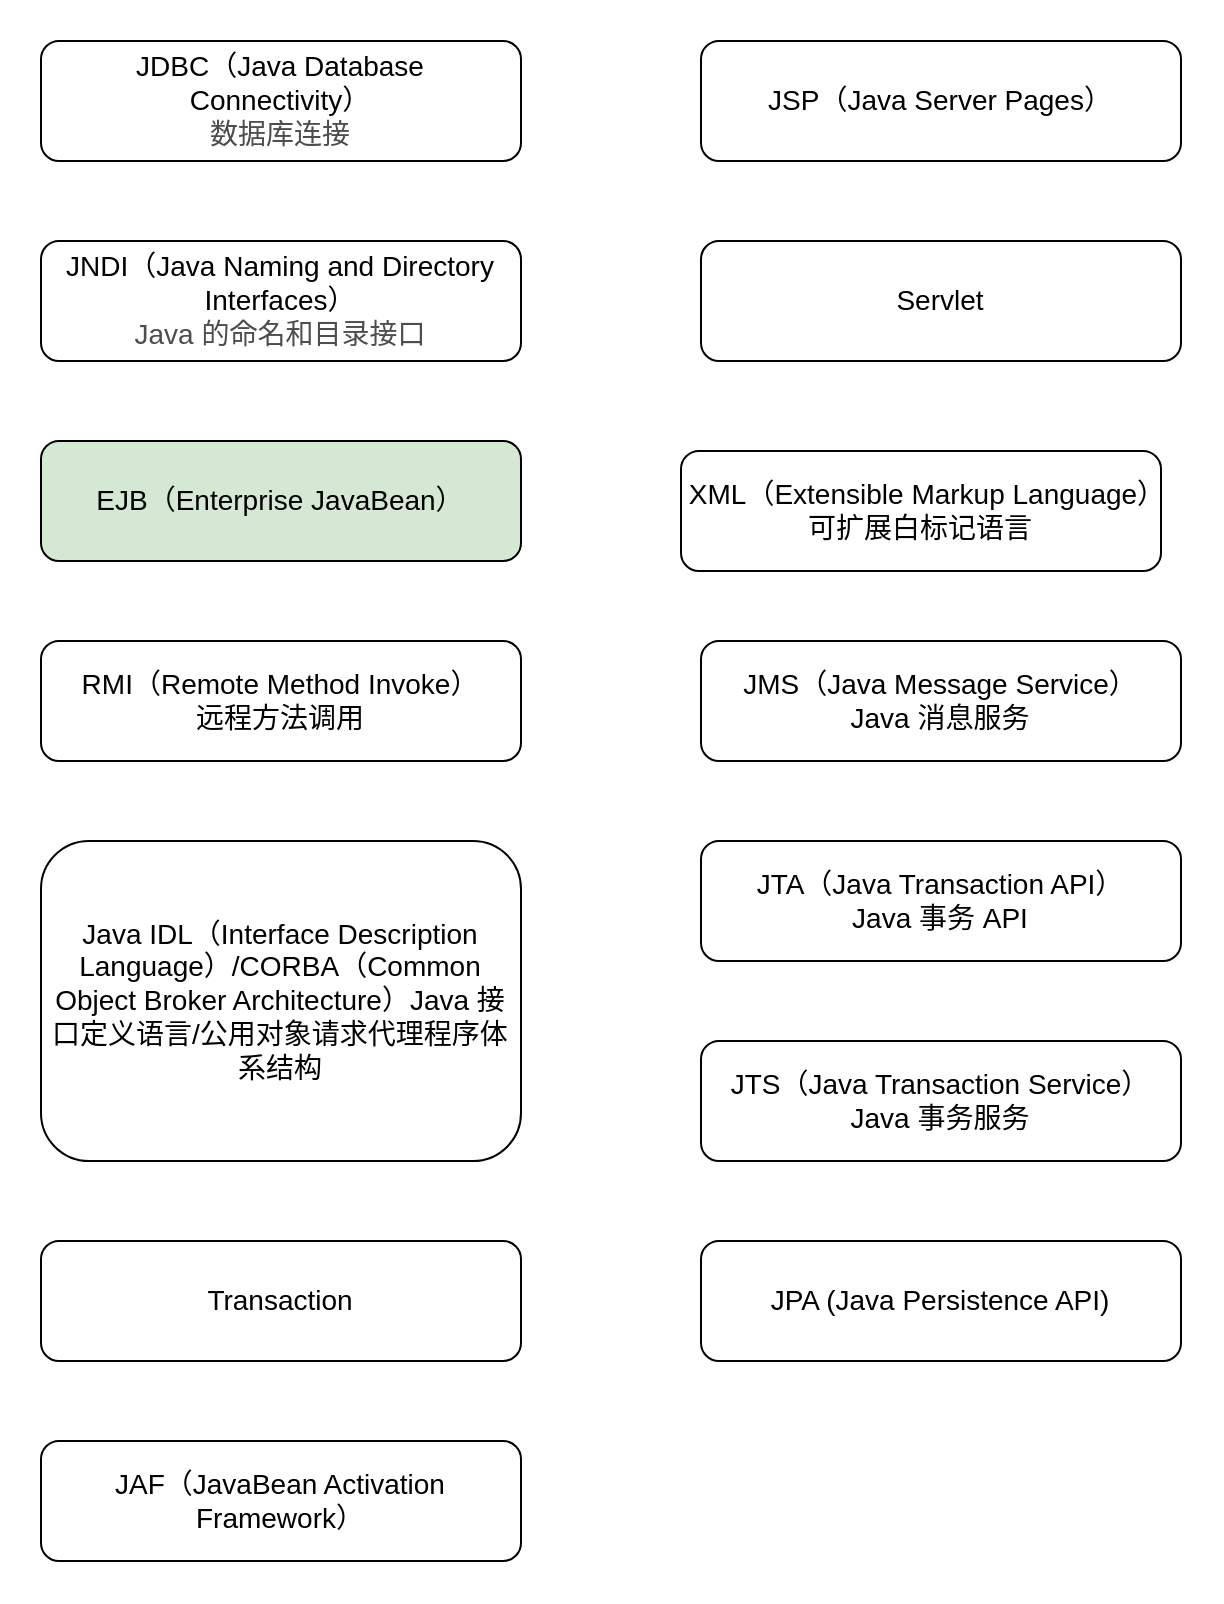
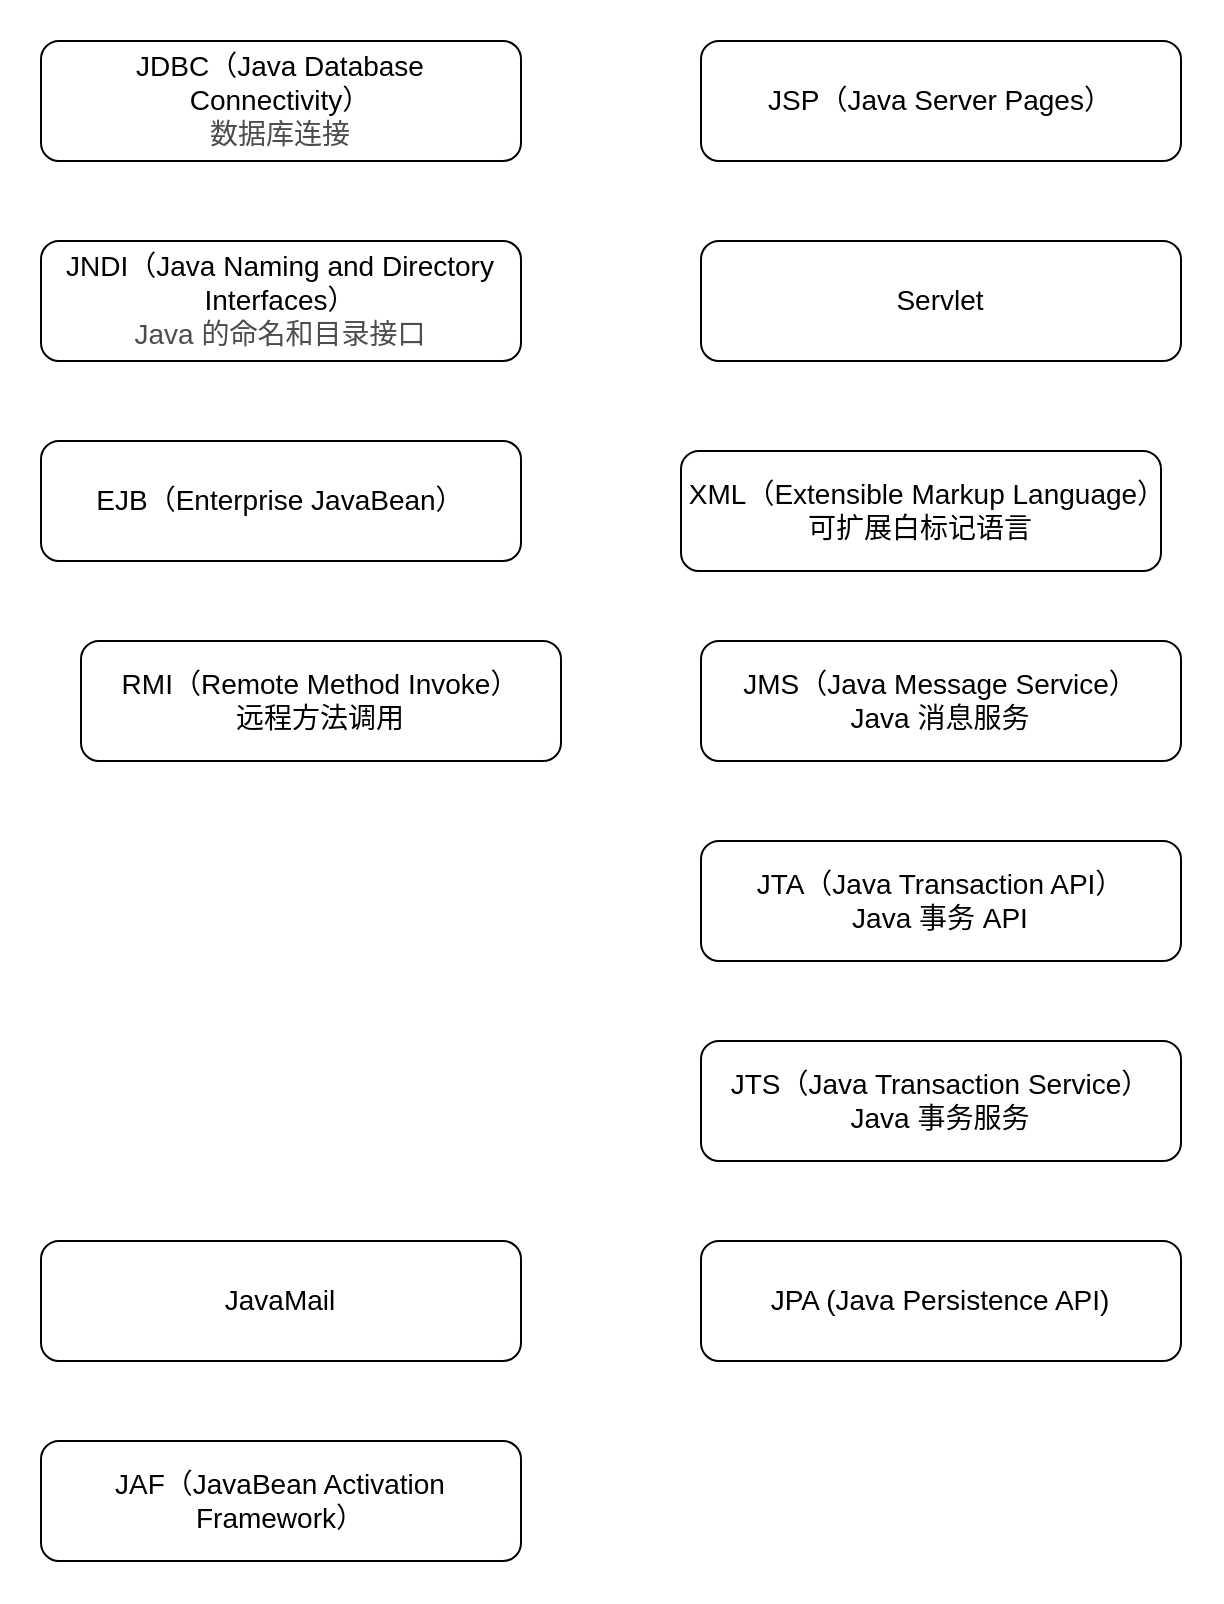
node "EJB（Enterprise JavaBean）": fillcolor #d5e8d4 -> #ffffff
node "RMI（Remote Method Invoke） 远程方法调用": moved (281, 701) -> (321, 701)
node "Java IDL（Interface Description Language）/CORBA（Common Object Broker Architecture）Java 接口定义语言/公用对象请求代理程序体系结构": removed
node "Transaction": label "Transaction" -> "JavaMail"
